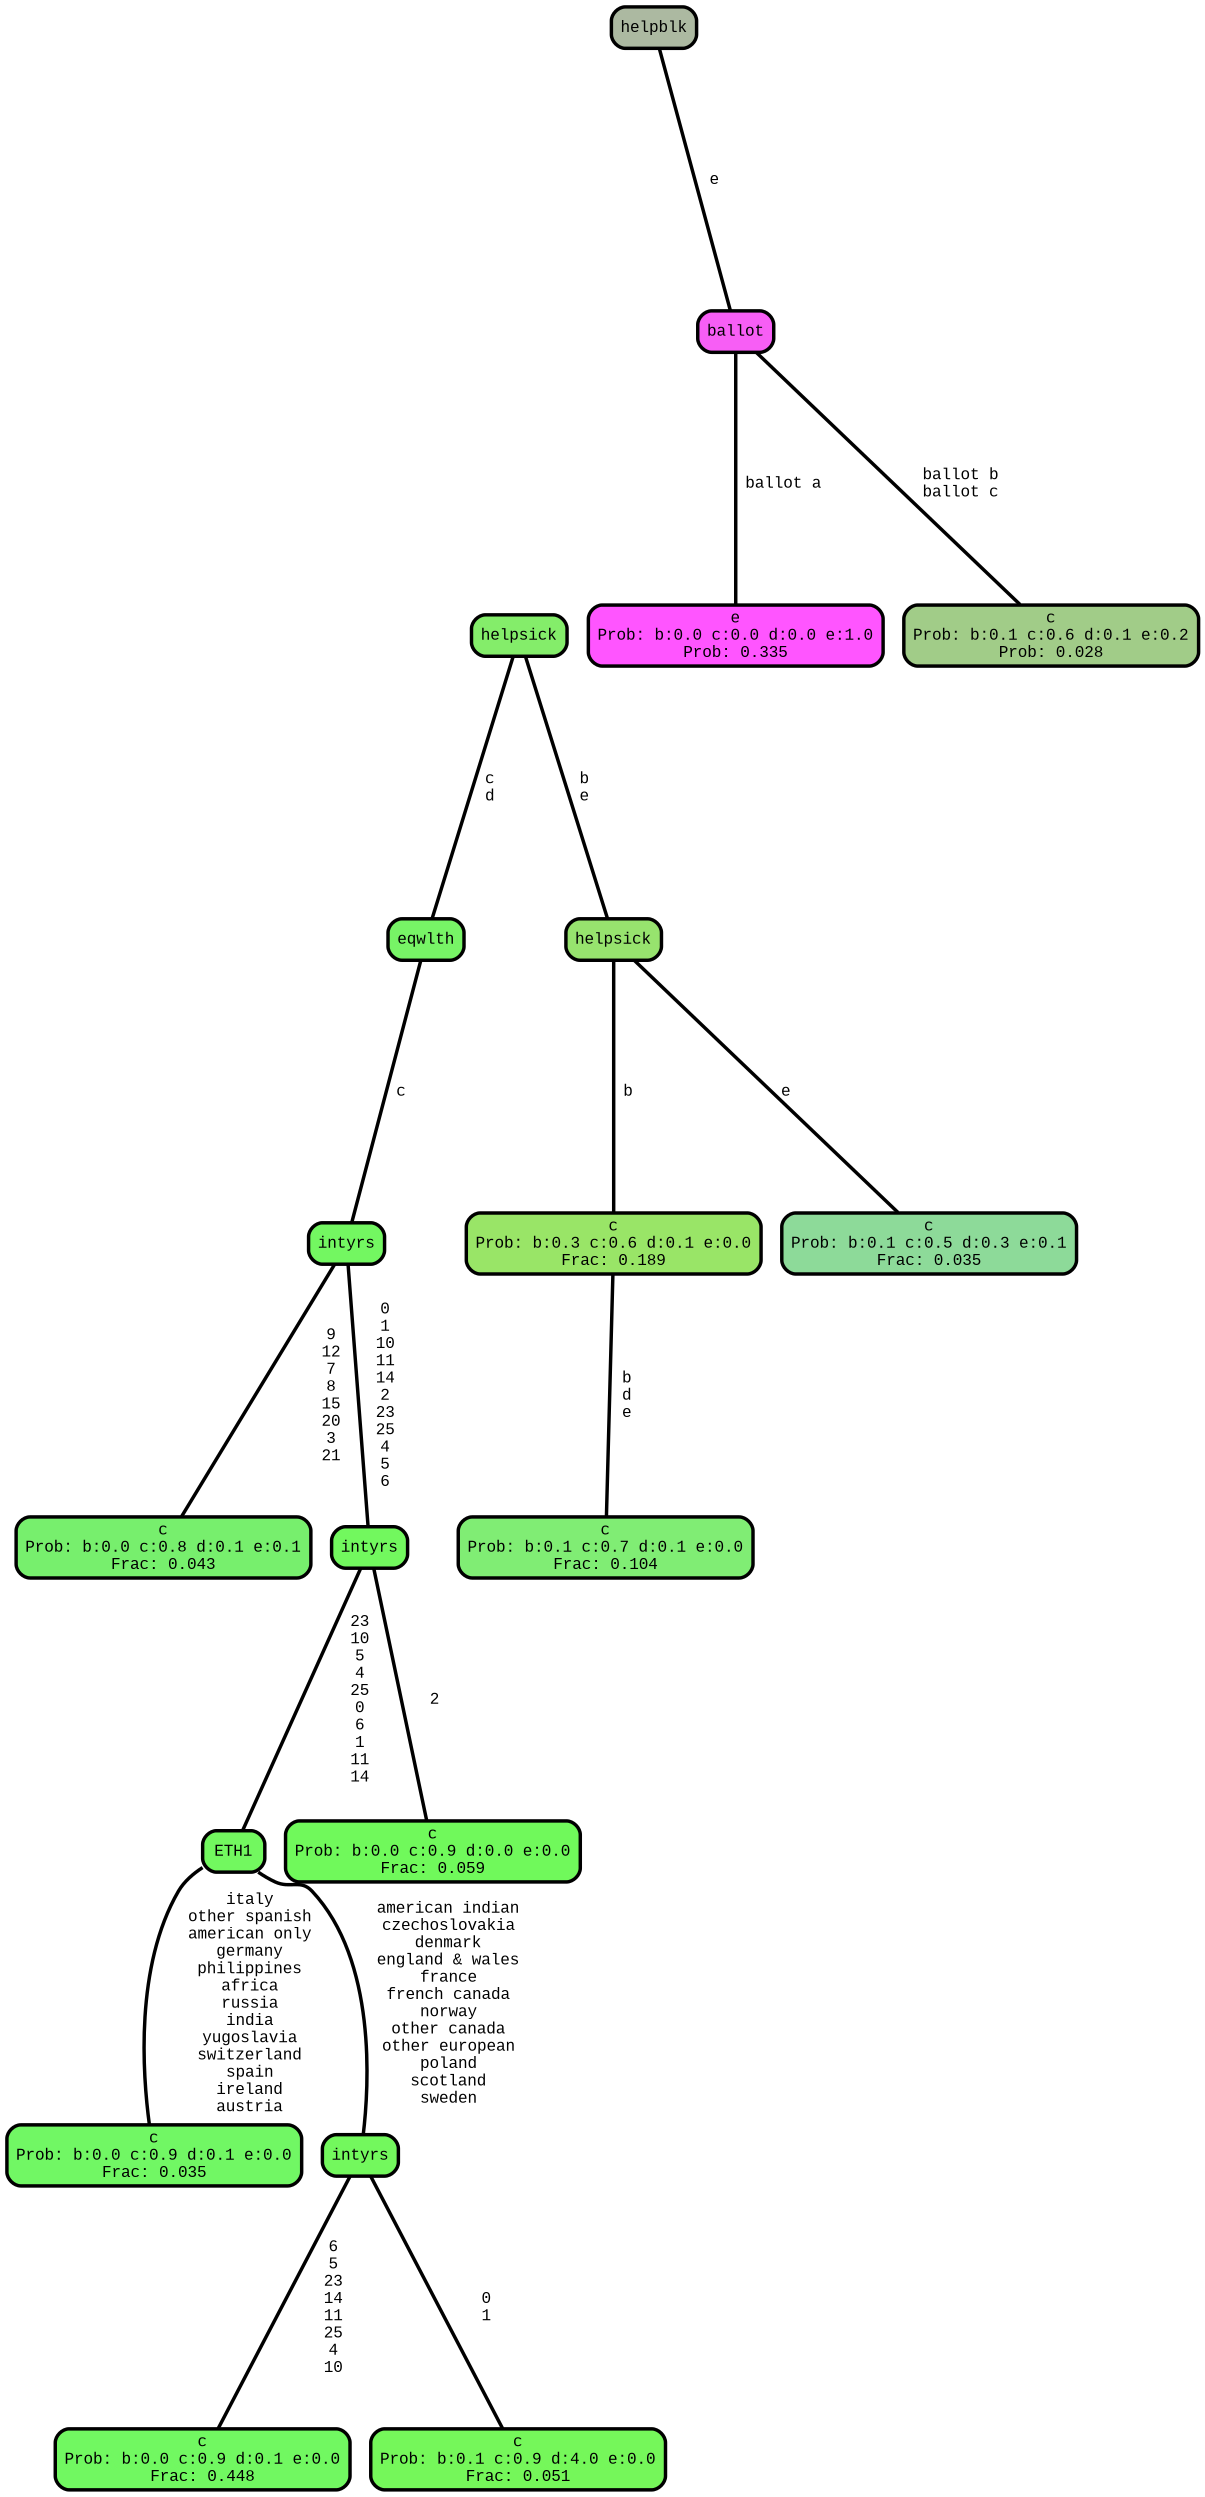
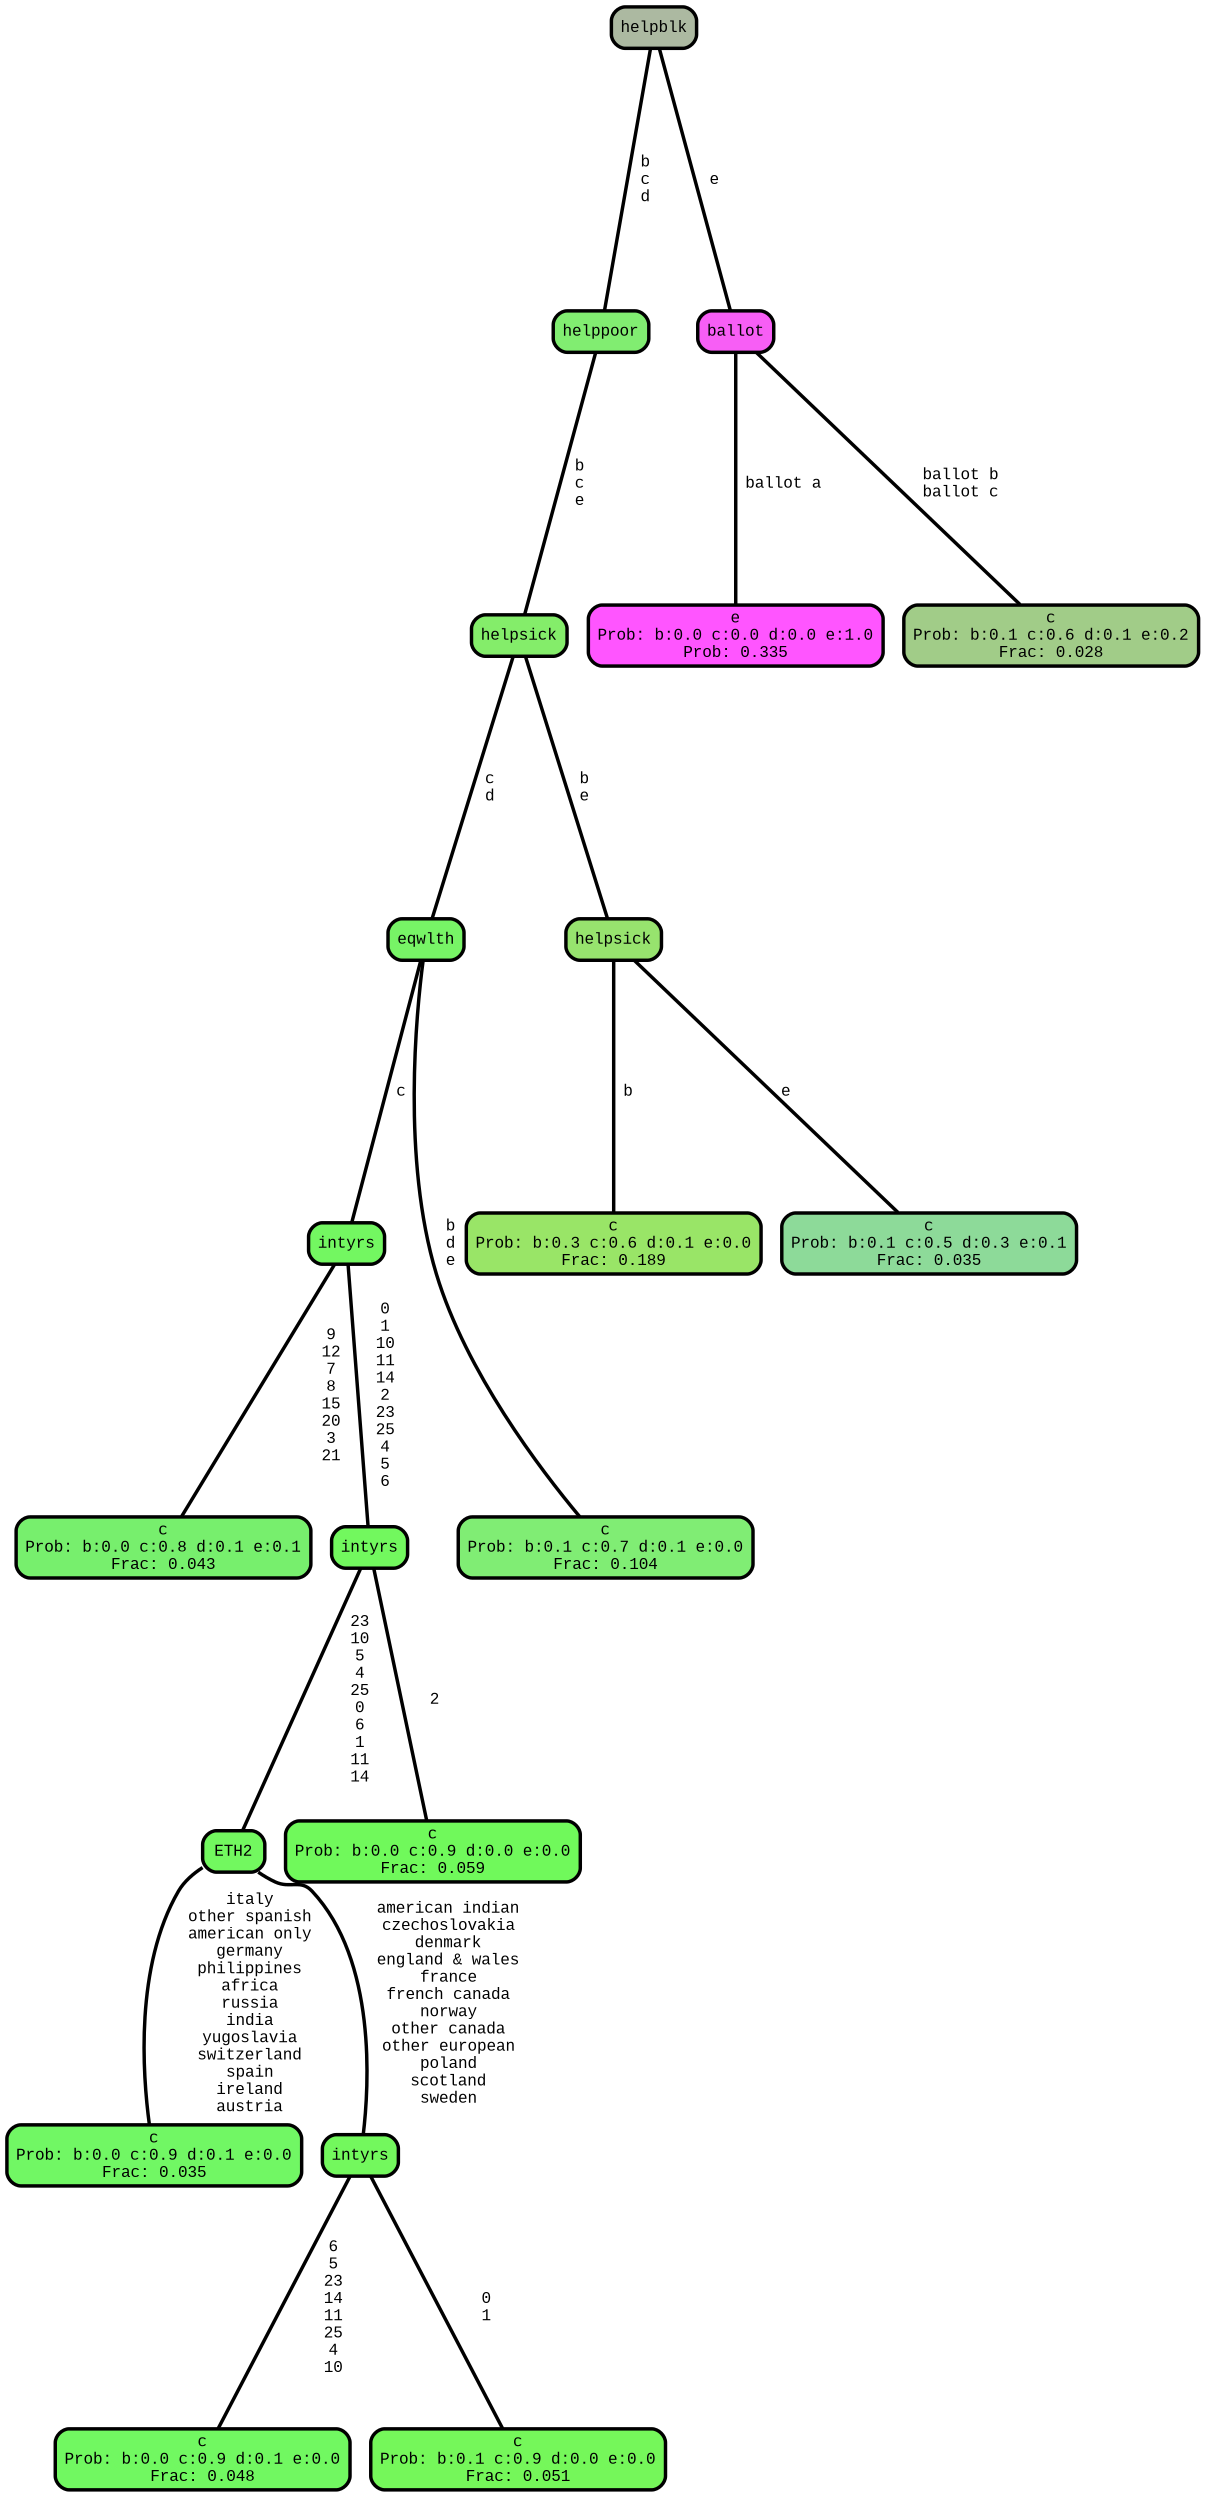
node "helppoor": added
node "c Prob: b:0.1 c:0.6 d:0.1 e:0.2 Prob: 0.028": label "c Prob: b:0.1 c:0.6 d:0.1 e:0.2 Prob: 0.028" -> "c Prob: b:0.1 c:0.6 d:0.1 e:0.2 Frac: 0.028"
edge "c Prob: b:0.3 c:0.6 d:0.1 e:0.0 Frac: 0.189" -- "c Prob: b:0.1 c:0.7 d:0.1 e:0.0 Frac: 0.104": now "eqwlth" -- "c Prob: b:0.1 c:0.7 d:0.1 e:0.0 Frac: 0.104"
node "ETH1": label "ETH1" -> "ETH2"
node "c Prob: b:0.0 c:0.9 d:0.1 e:0.0 Frac: 0.448": label "c Prob: b:0.0 c:0.9 d:0.1 e:0.0 Frac: 0.448" -> "c Prob: b:0.0 c:0.9 d:0.1 e:0.0 Frac: 0.048"
node "c Prob: b:0.1 c:0.9 d:4.0 e:0.0 Frac: 0.051": label "c Prob: b:0.1 c:0.9 d:4.0 e:0.0 Frac: 0.051" -> "c Prob: b:0.1 c:0.9 d:0.0 e:0.0 Frac: 0.051"
